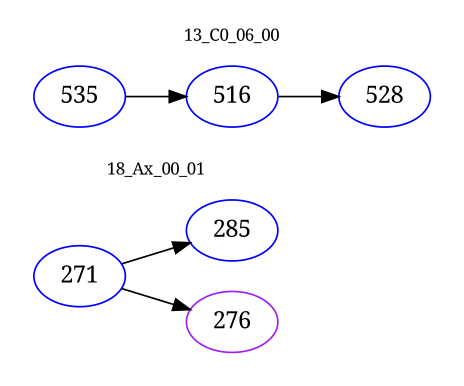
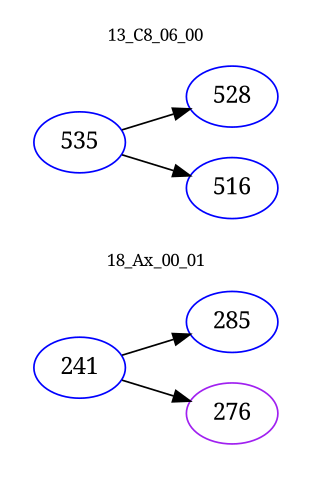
cluster "13_C0_06_00": label "13_C0_06_00" -> "13_C8_06_00"
edge "516" -> "528": now "535" -> "528"
node "271": label "271" -> "241"
